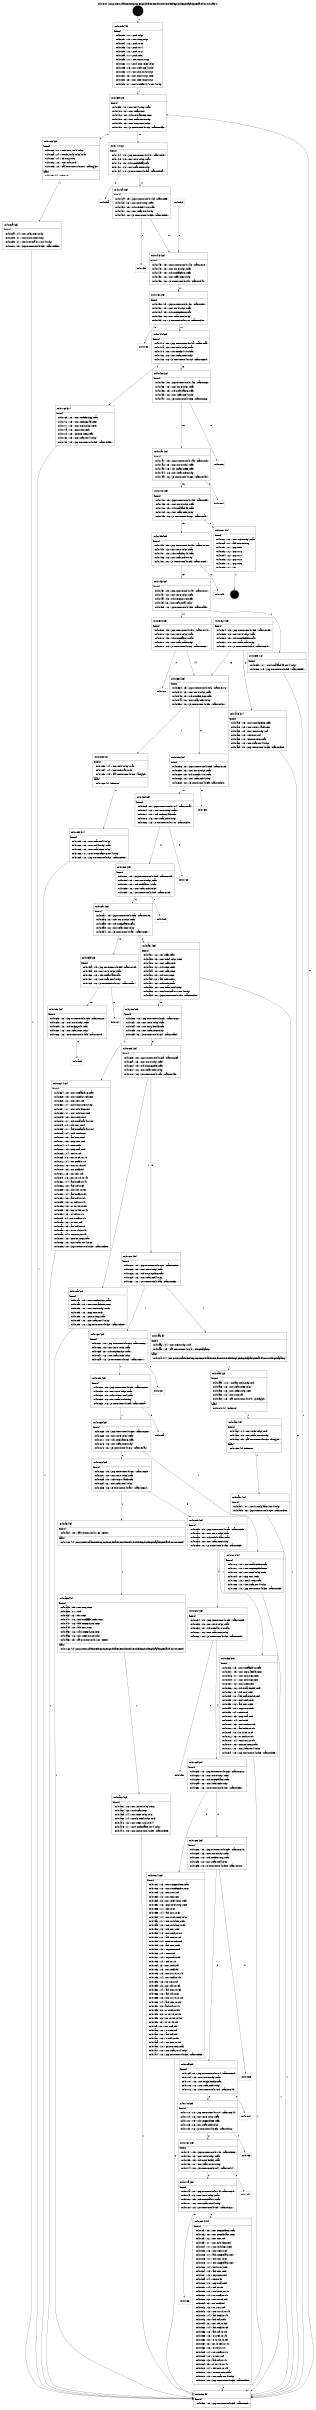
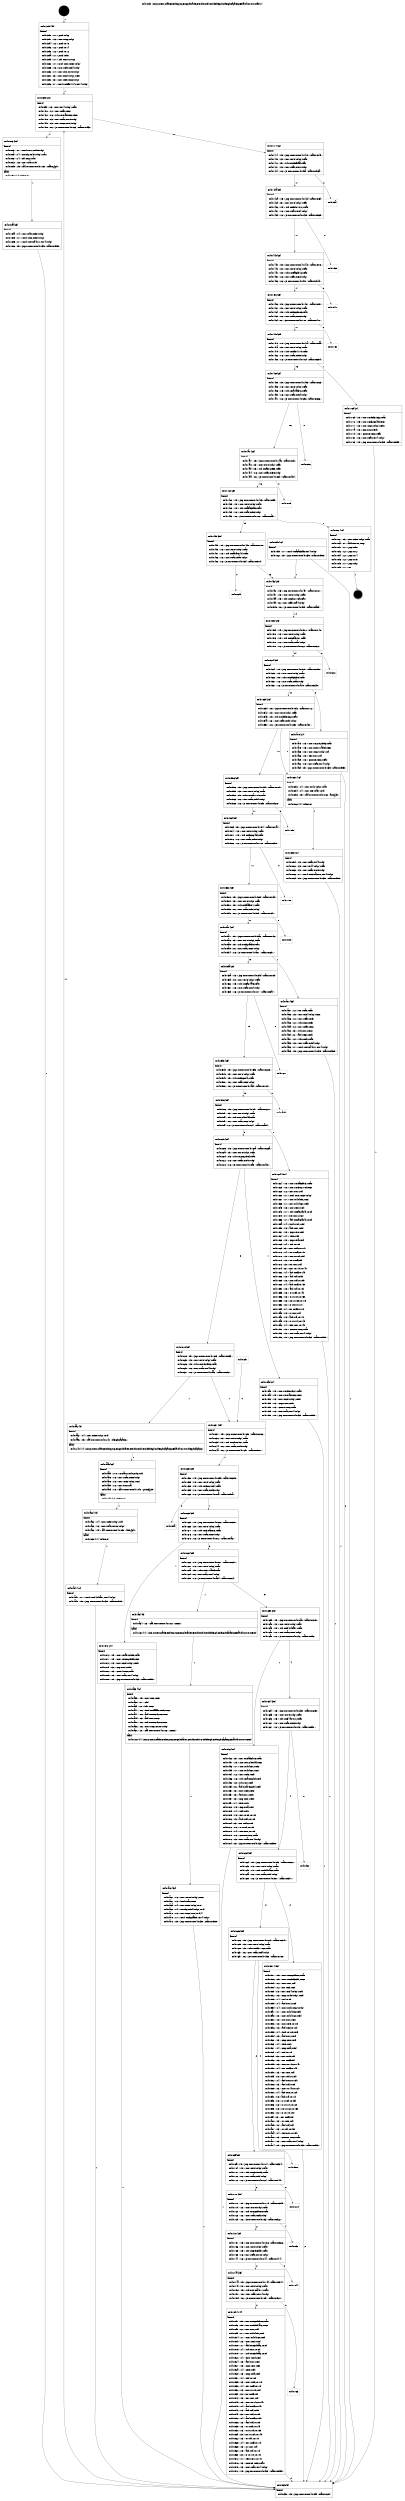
edge "0x401f1b" -> "0x401443 [25]": reversed
edge "0x4014f2 [25]" -> "0x401ebb [12]": reversed
edge "0x40150b [25]" -> "0x40153d [25]": now "0x40150b [25]" -> "0x401524 [25]"
edge "0x401a81 [33]" -> "0x4015ec [25]": now "0x4015d3 [25]" -> "0x4015ec [25]"
edge "0x401637 [25]" -> "0x401cd1": reversed
